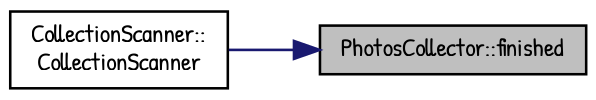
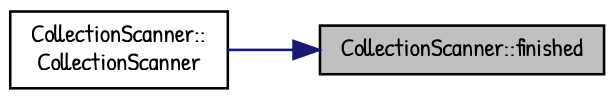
node "PhotosCollector::finished": label "PhotosCollector::finished" -> "CollectionScanner::finished"
